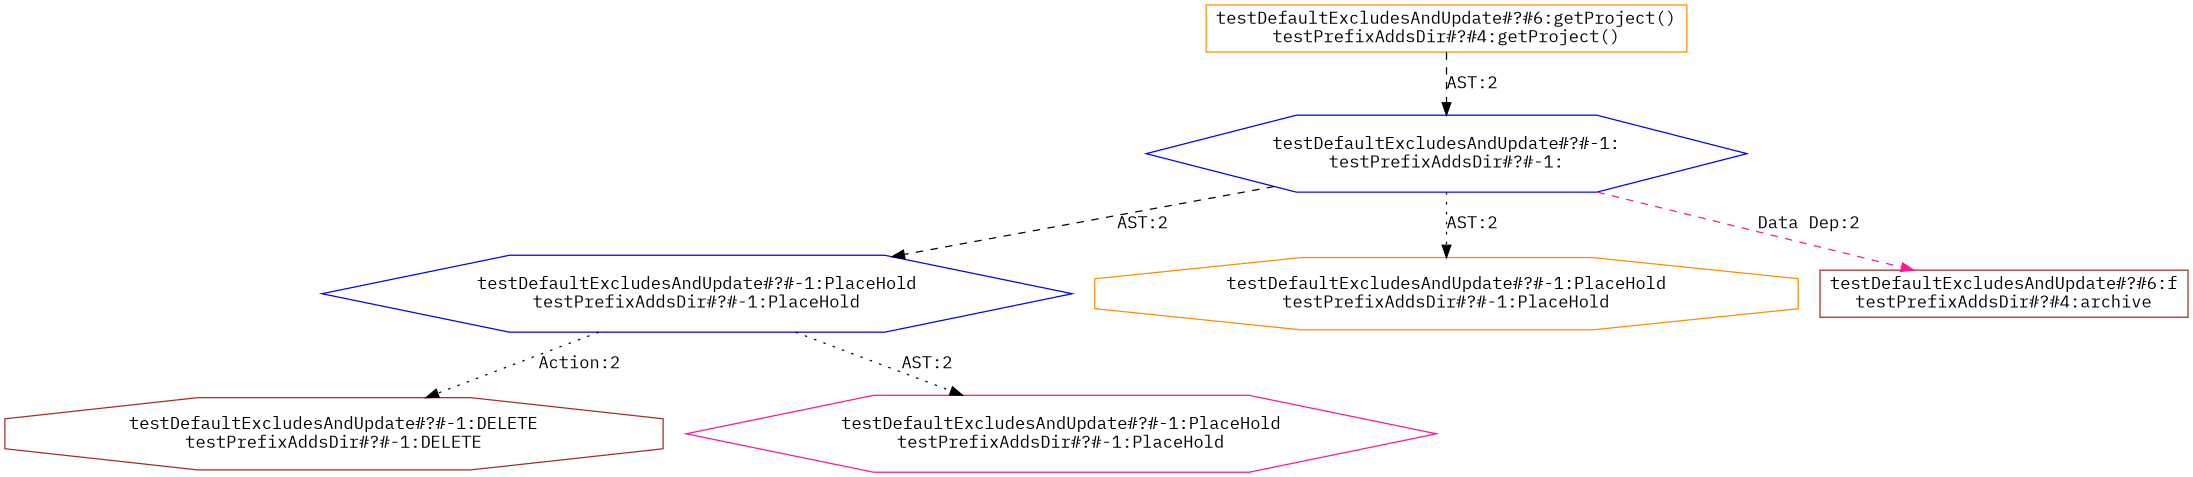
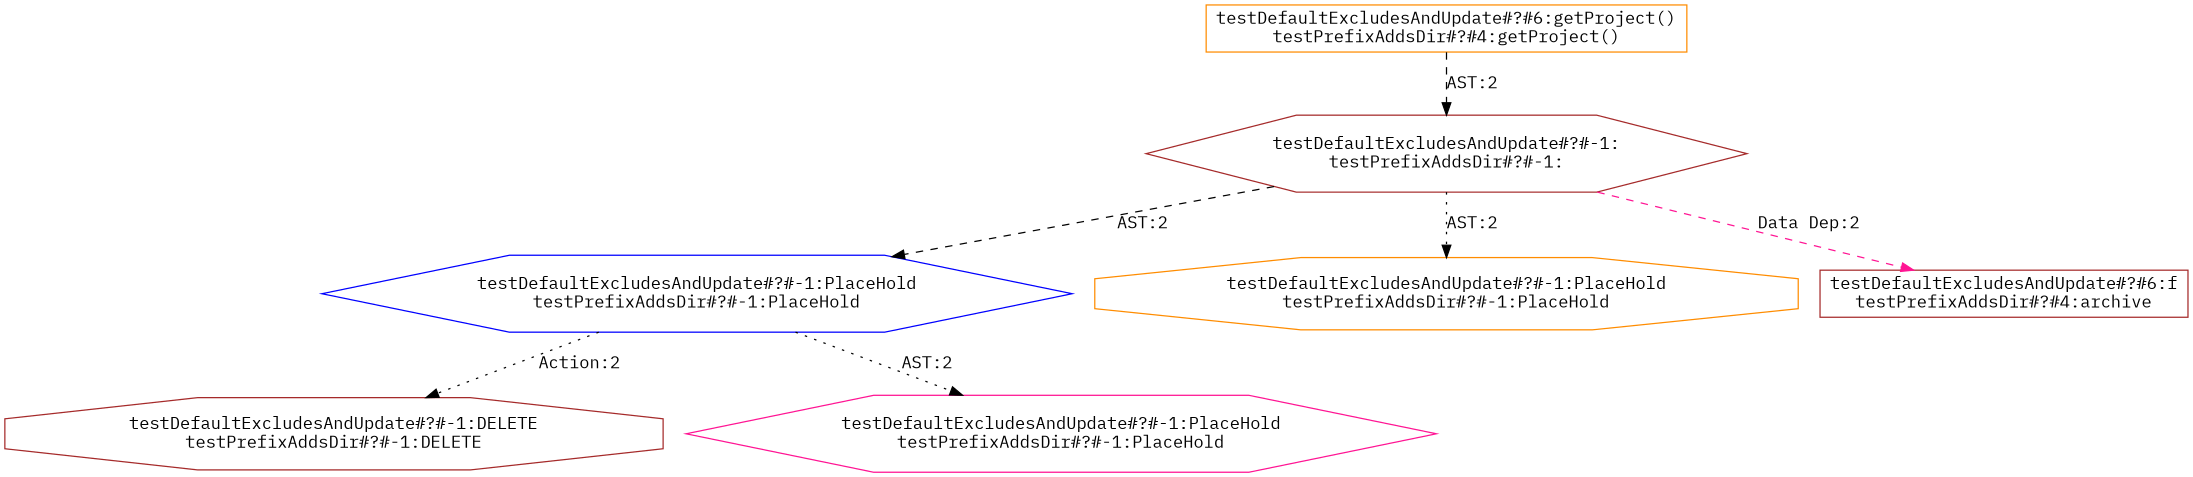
node "testDefaultExcludesAndUpdate#?#-1: testPrefixAddsDir#?#-1:": color blue -> brown
